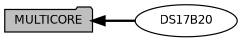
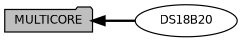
node "DS17B20": label "DS17B20" -> "DS18B20"
